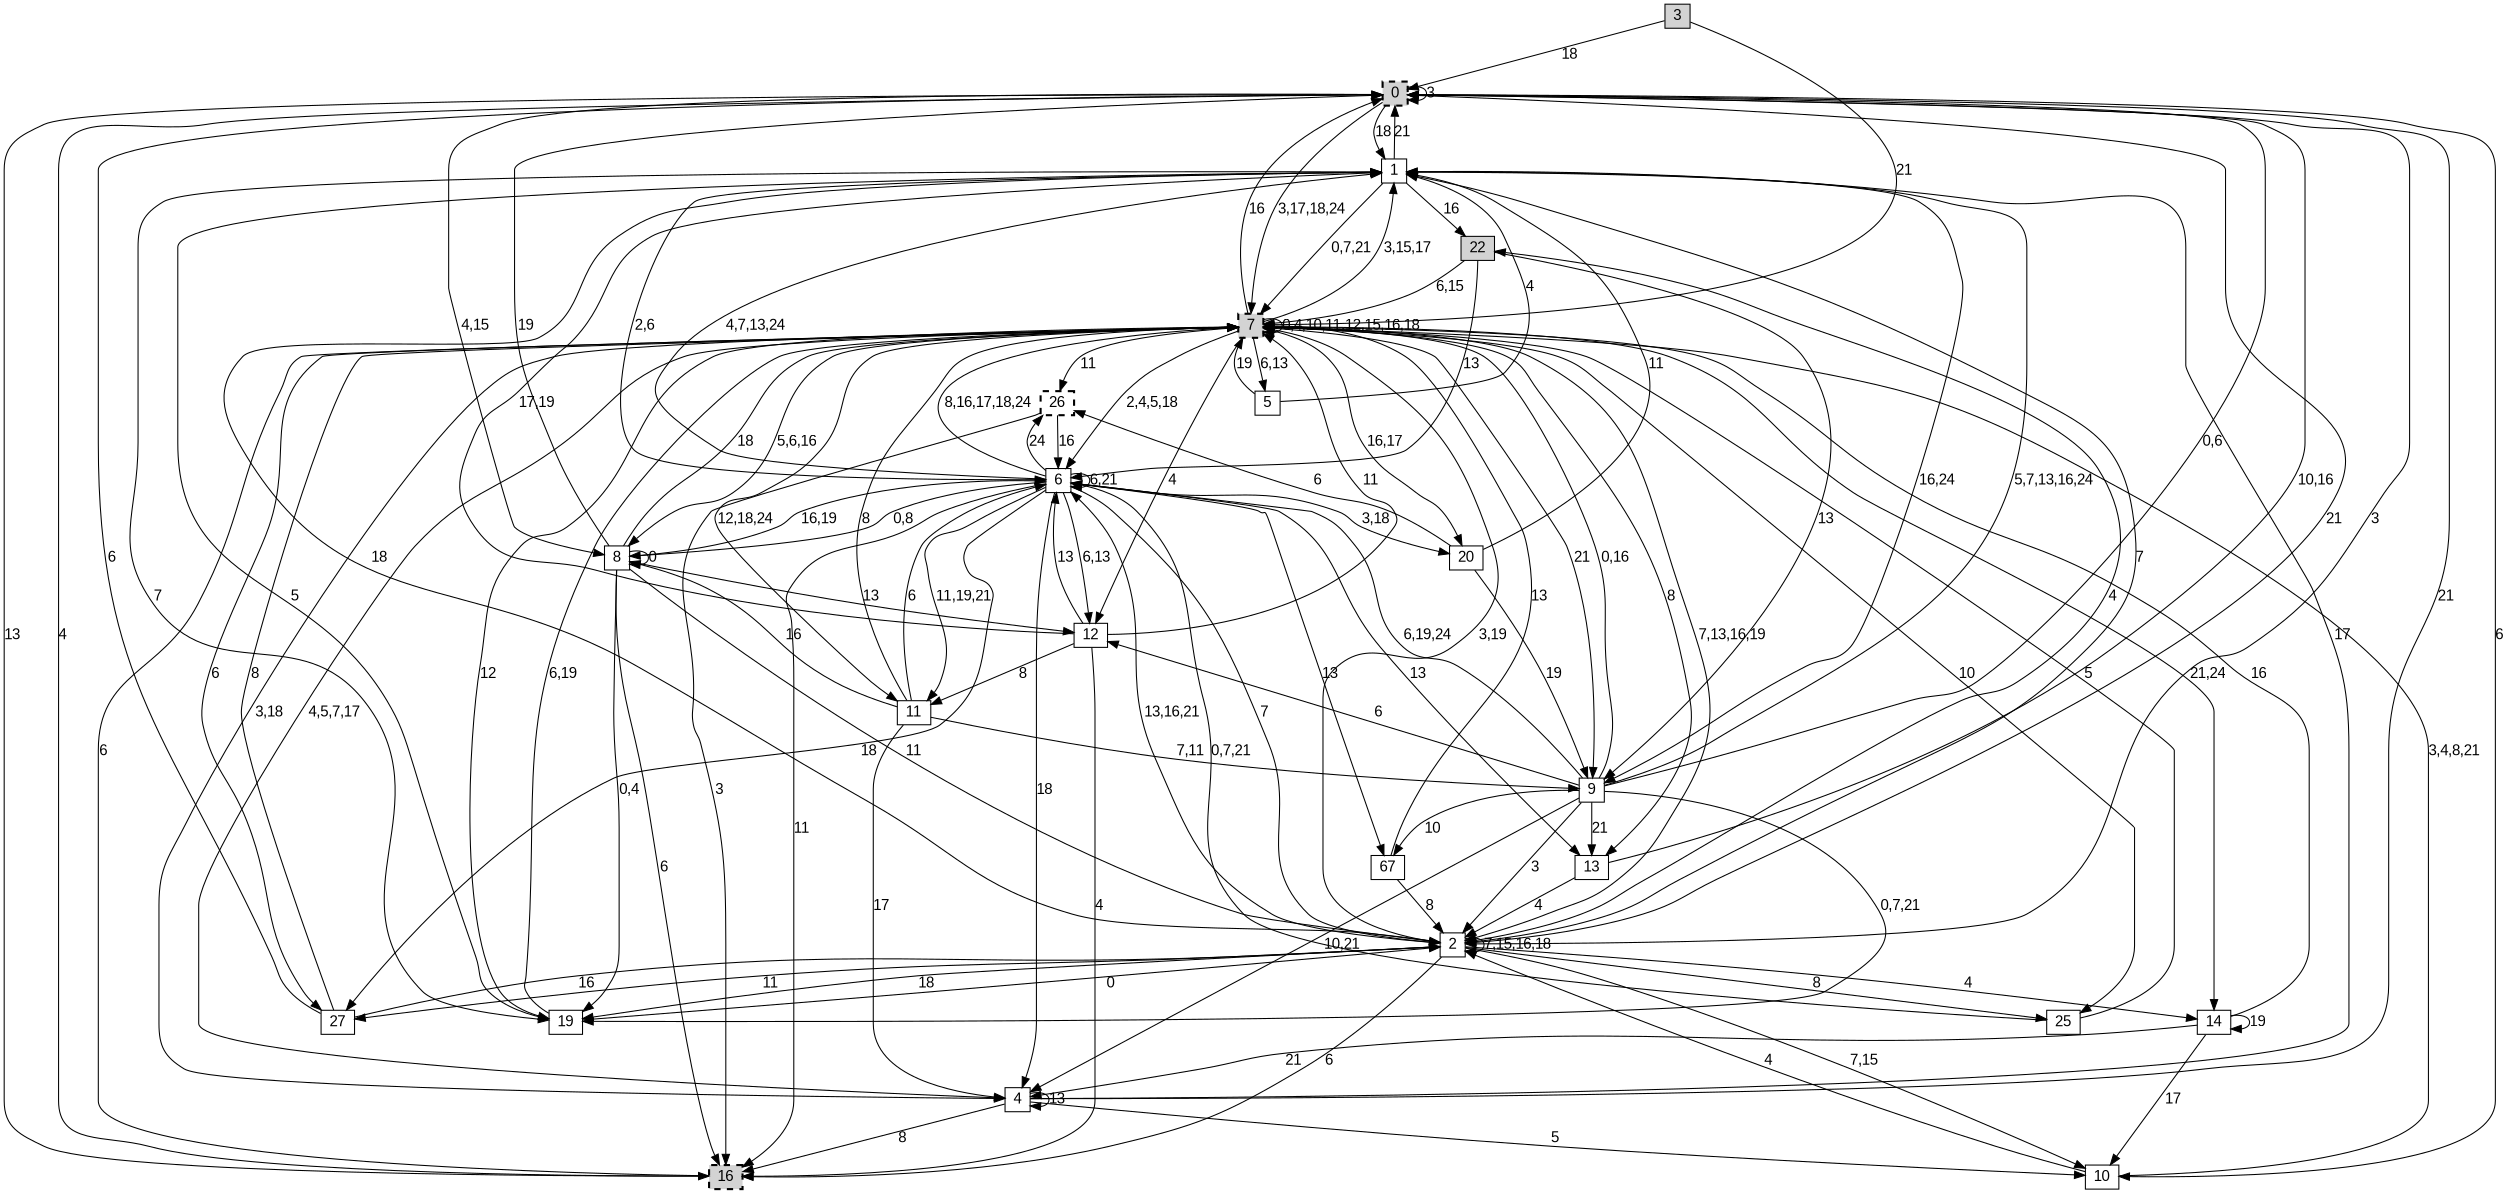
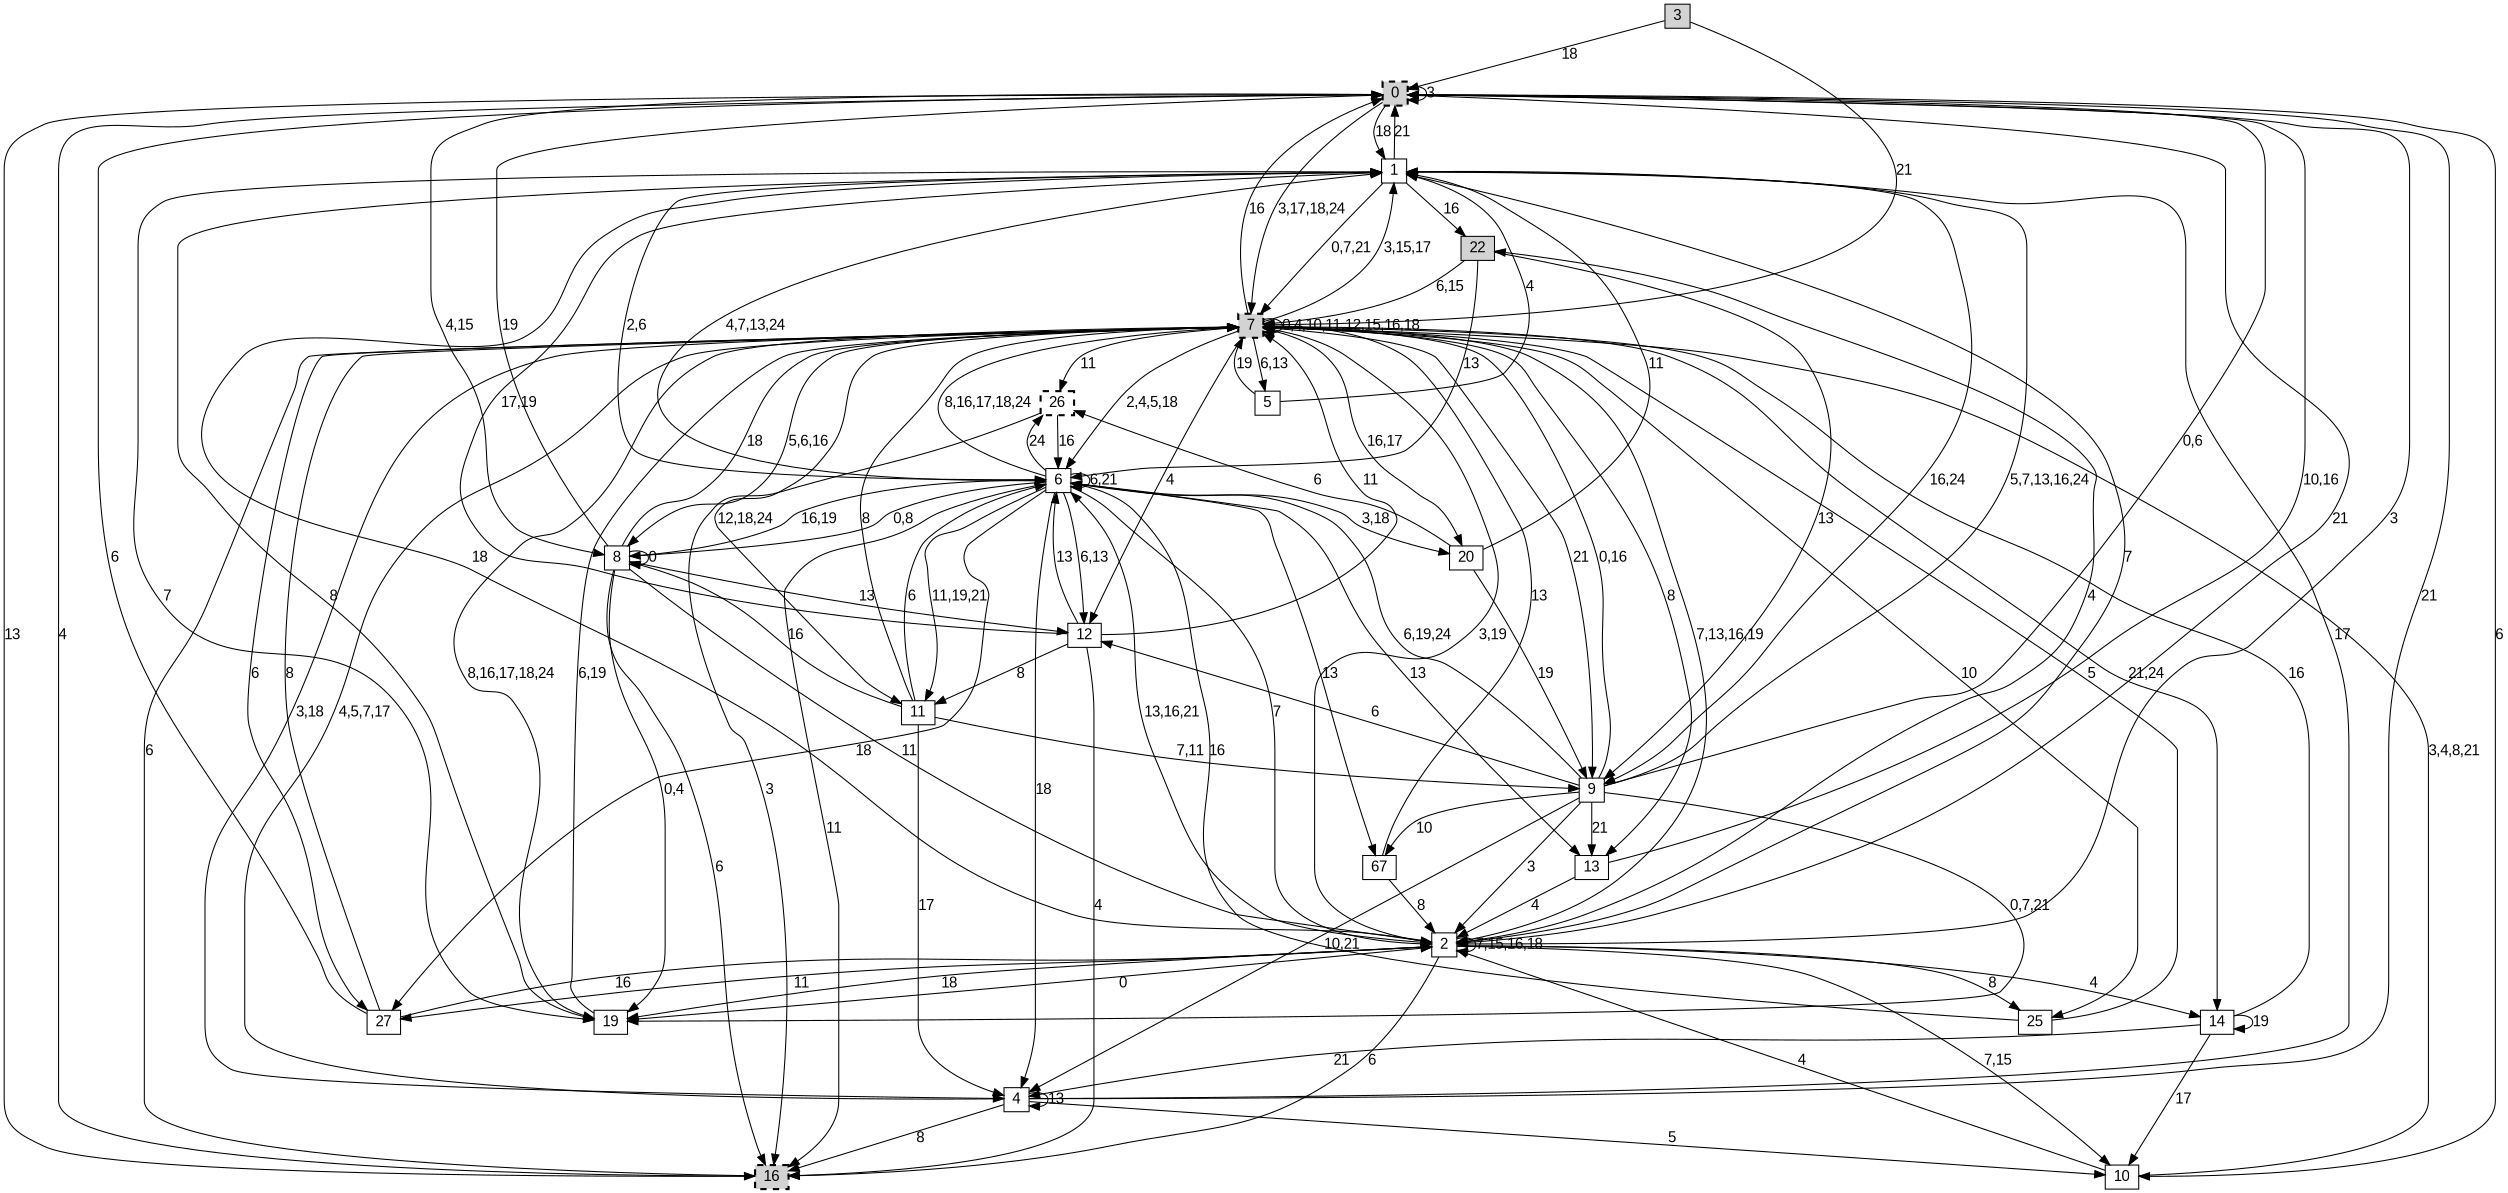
edge "19" -> "1": label "5" -> "8"
edge "7" -> "19": label "12" -> "8,16,17,18,24"
edge "25" -> "6": label "0,7,21" -> "16"
